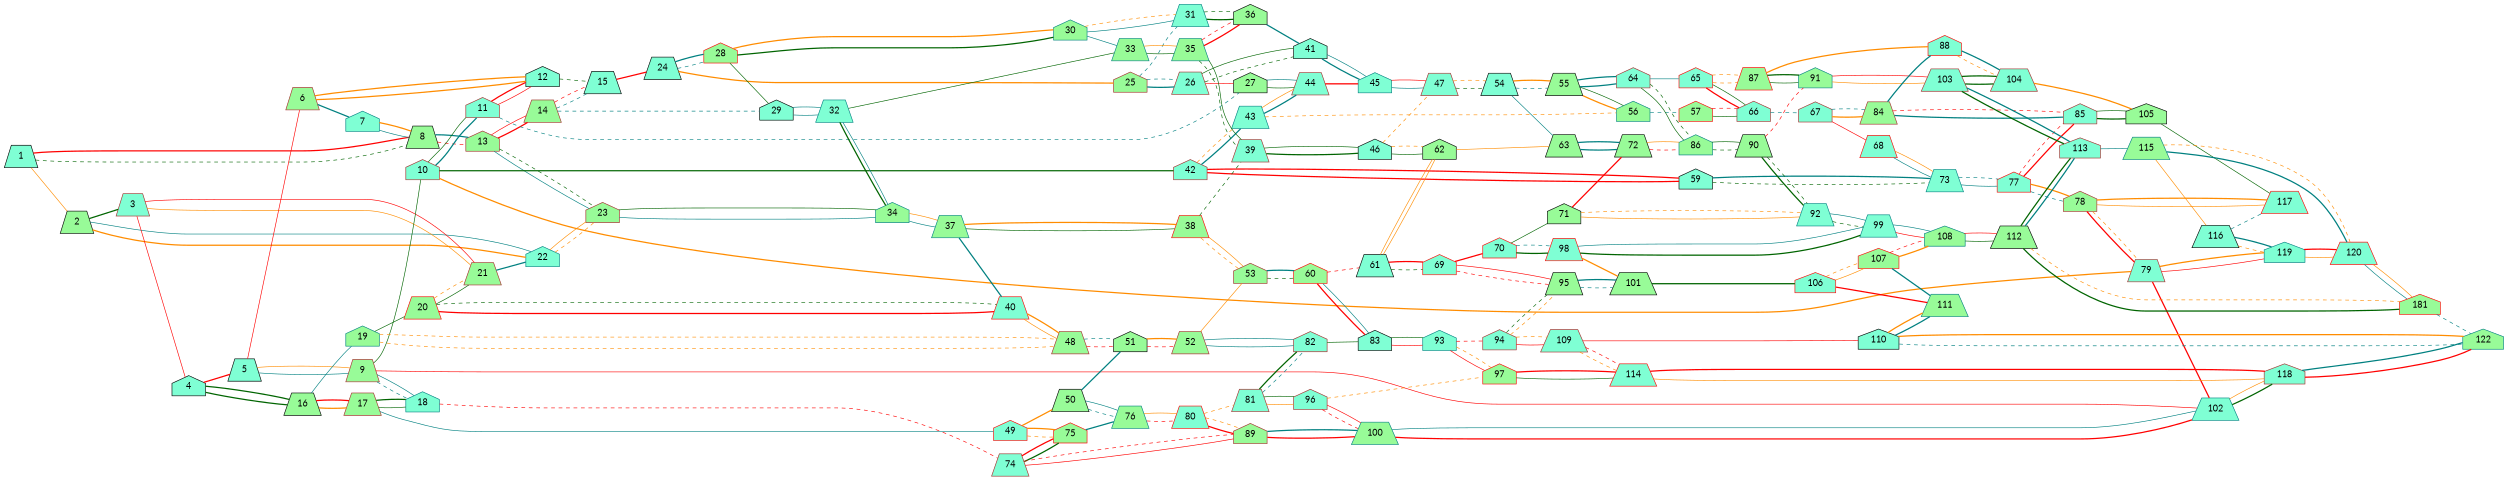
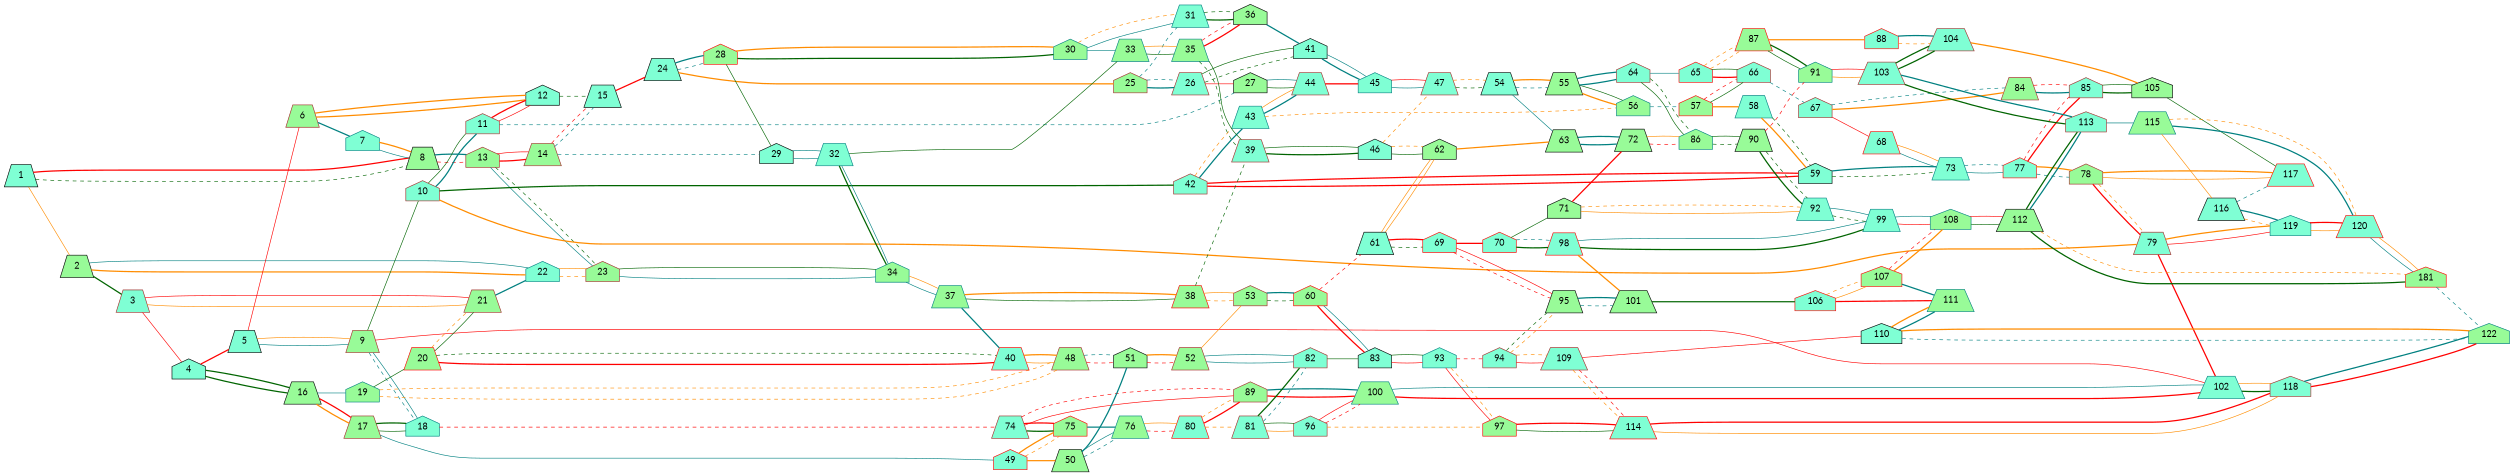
edge "88" -- "84": removed
node "58": added
edge "63" -- "62": style solid -> bold
